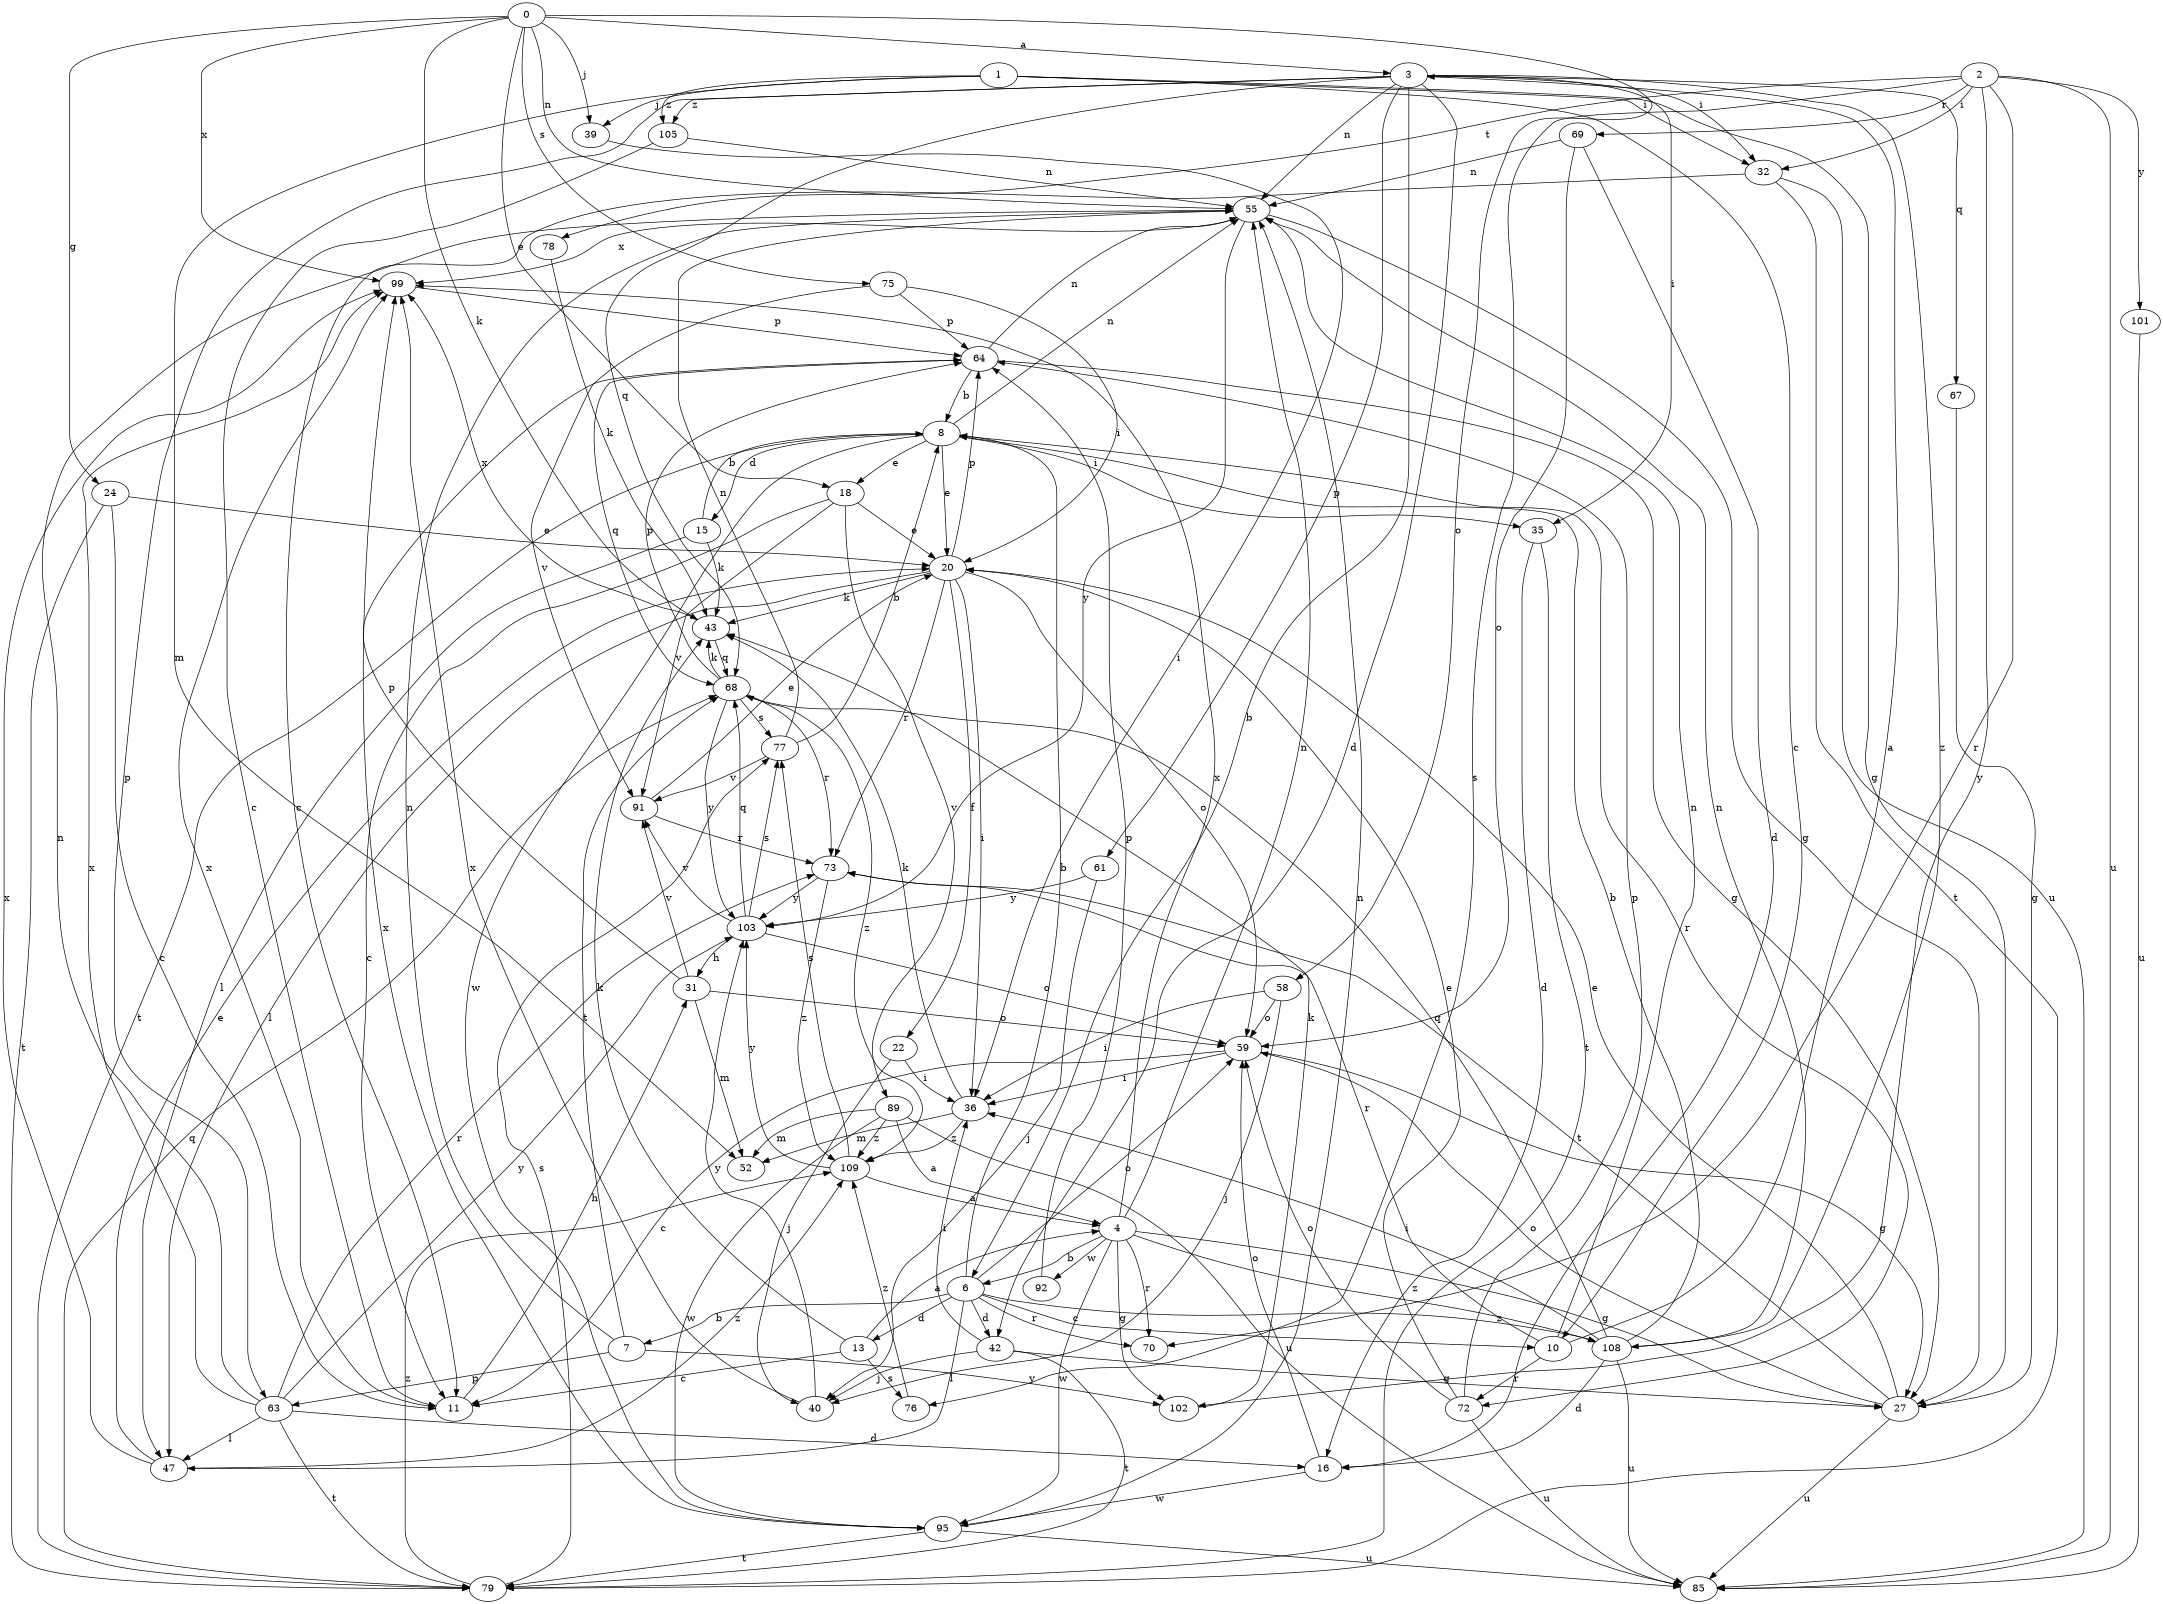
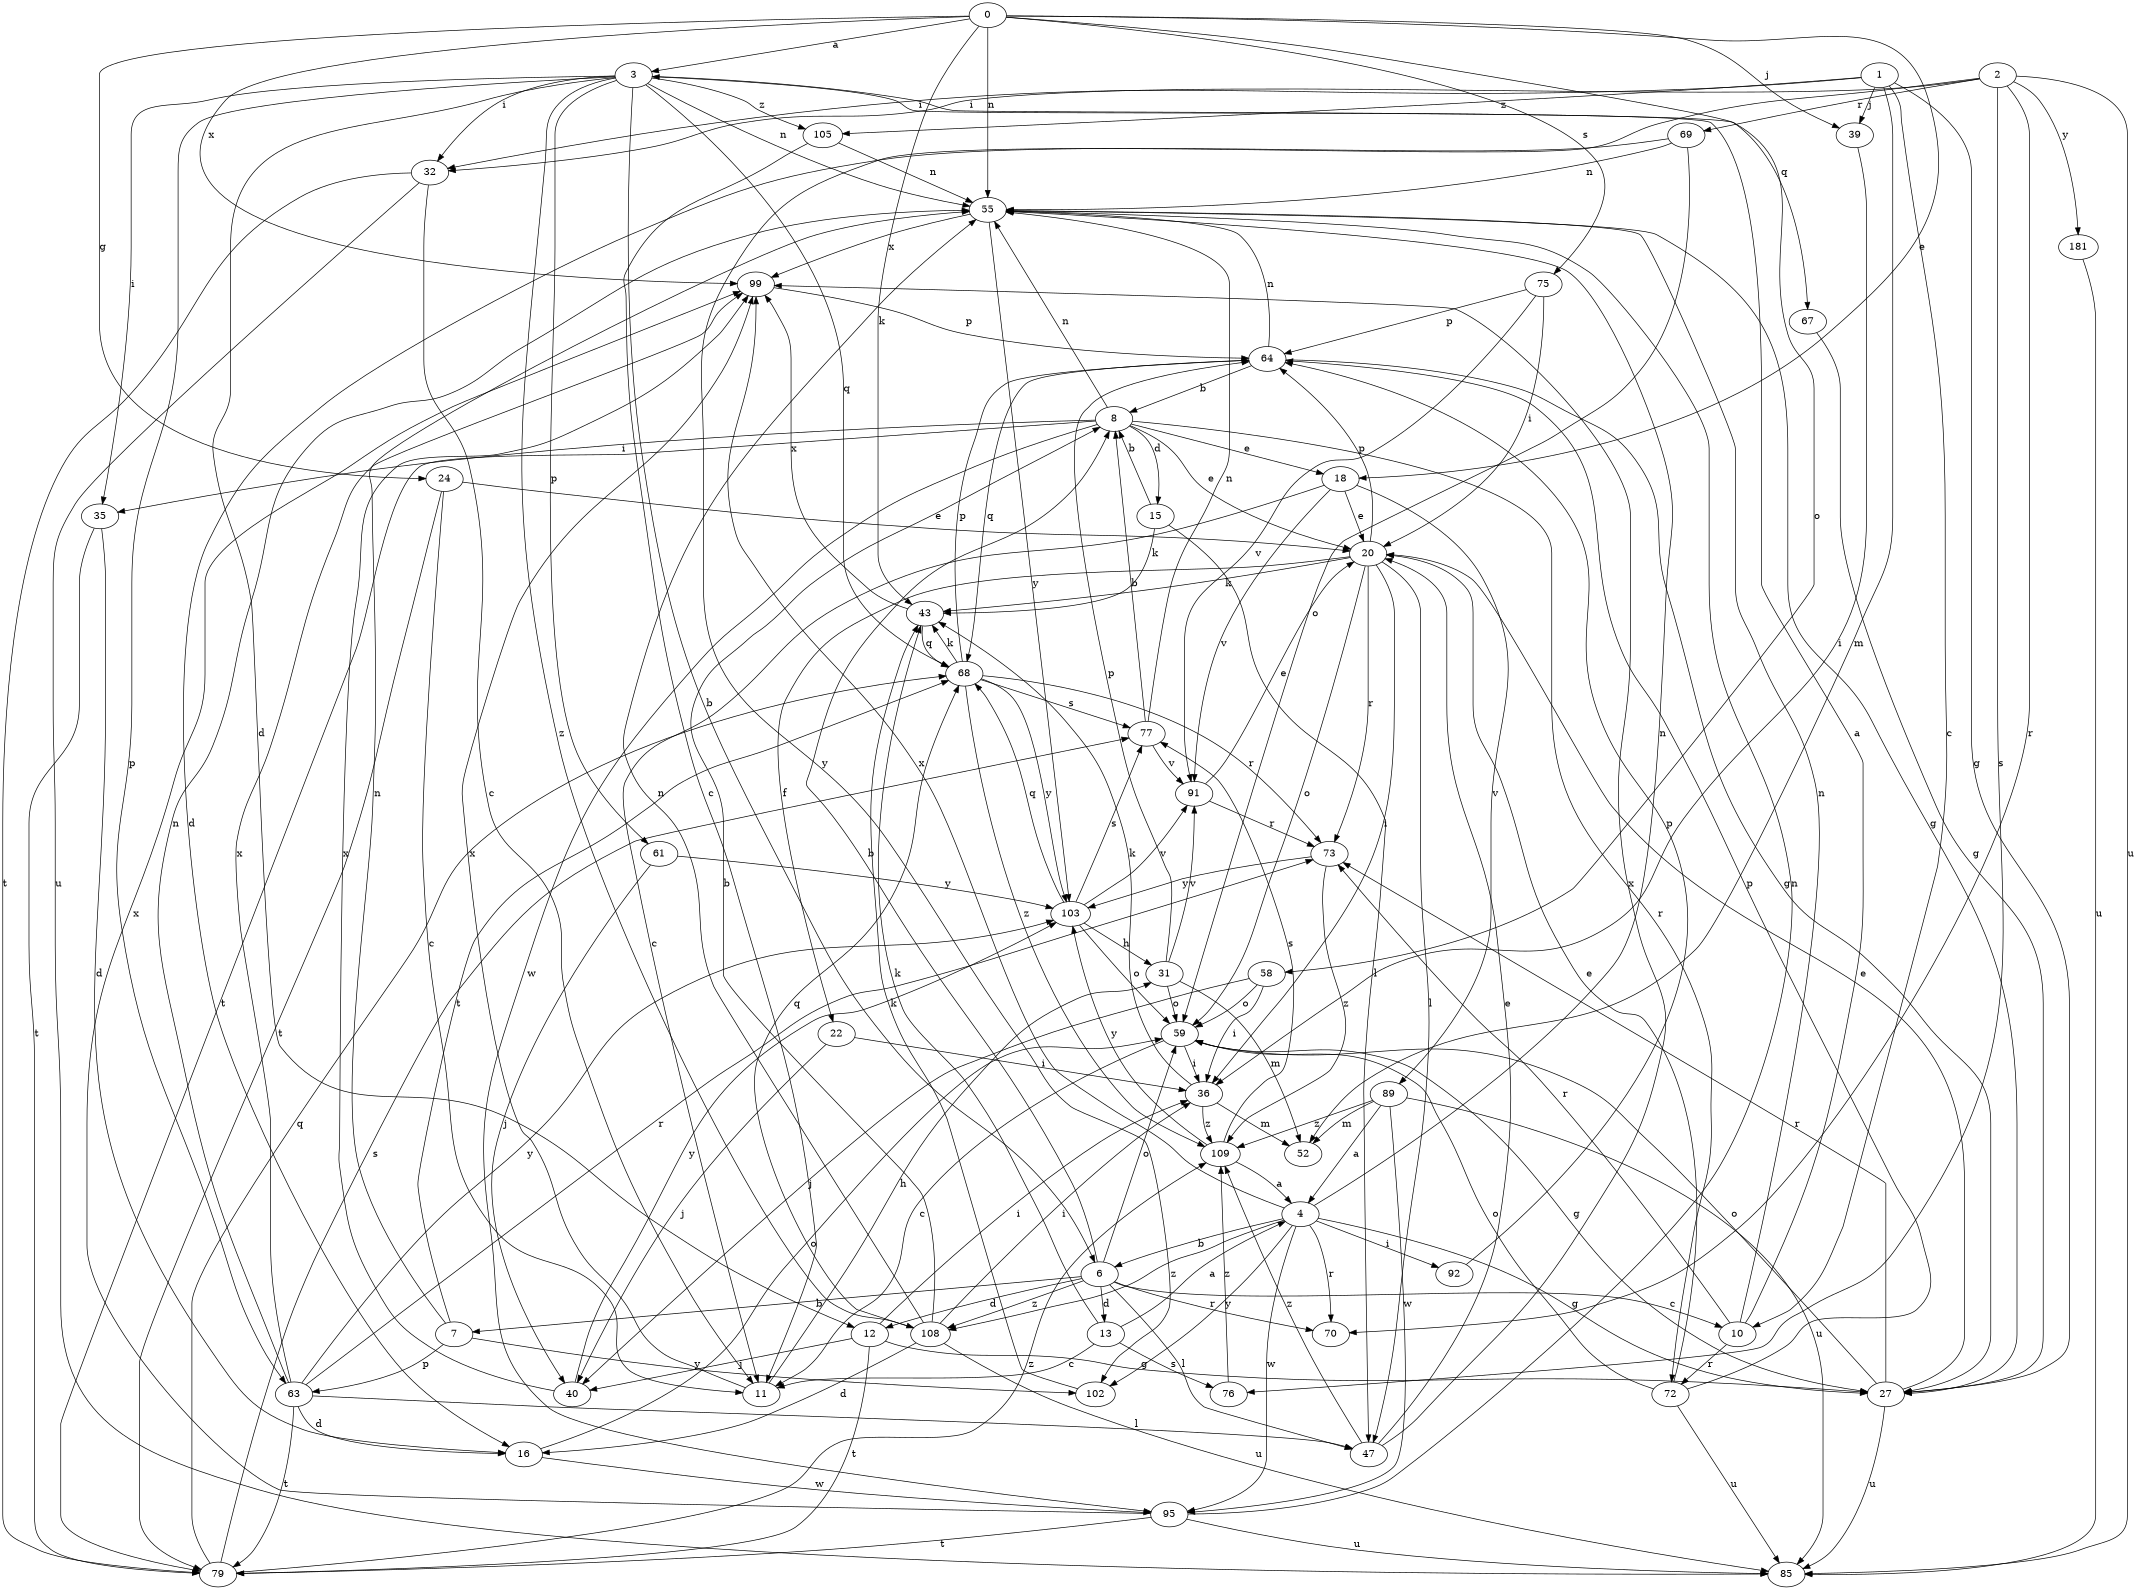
node "78": removed
node "101": label "101" -> "181"
edge "27" -> "73": label "t" -> "r"
edge "4" -> "92": label "w" -> "i"
edge "4" -> "102": label "g" -> "y"
node "42": label "42" -> "12"
